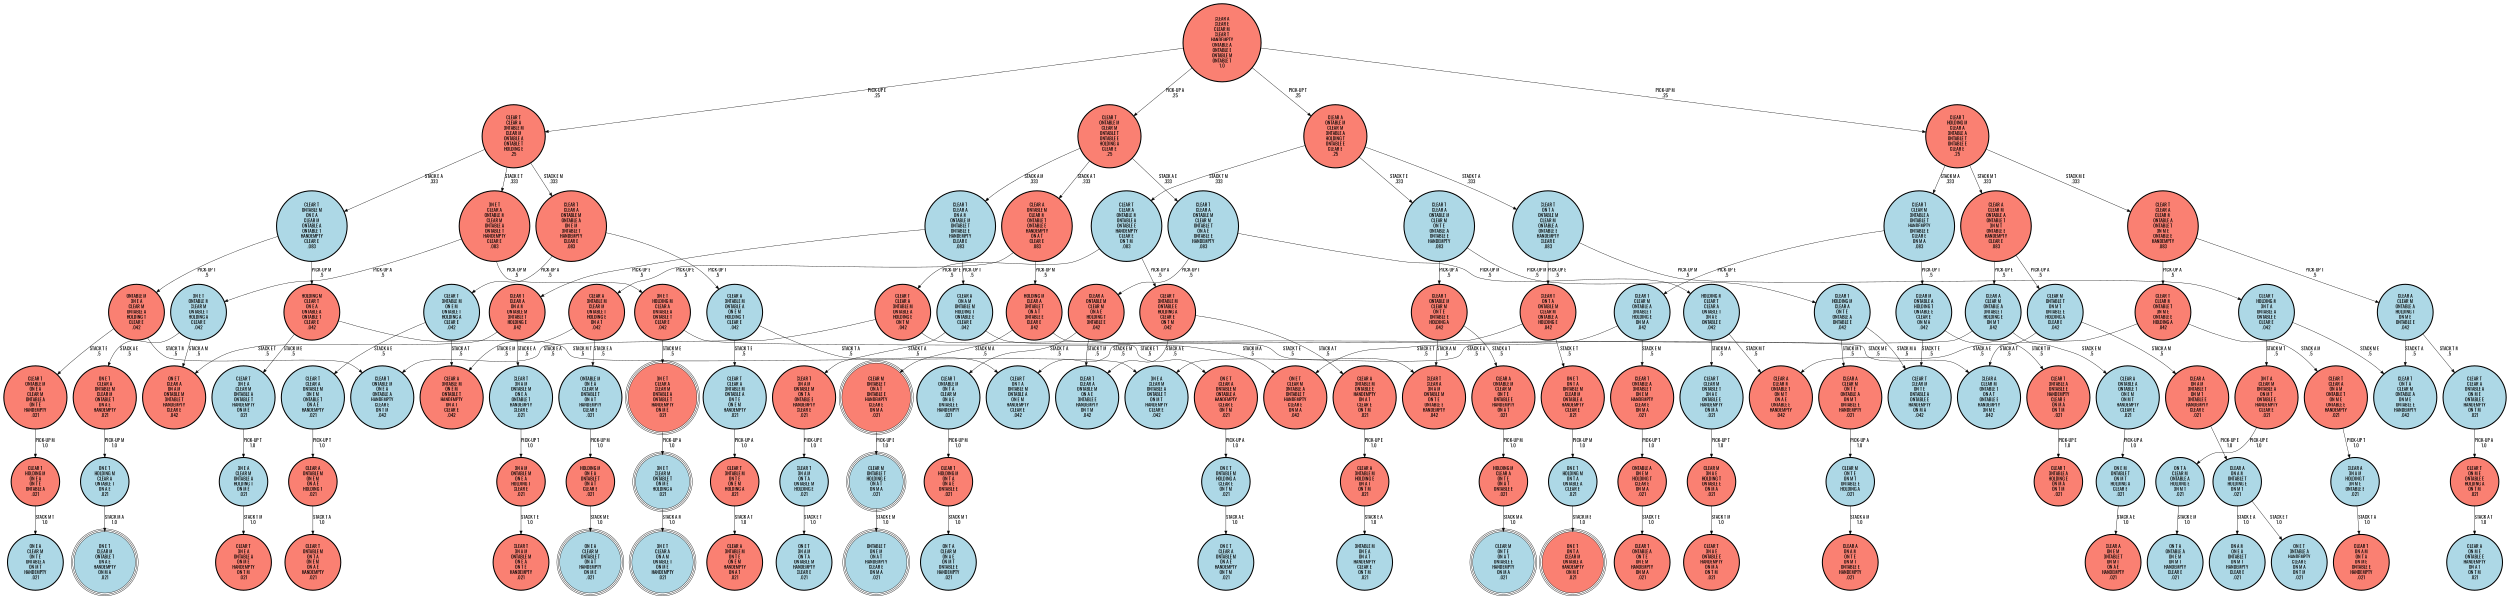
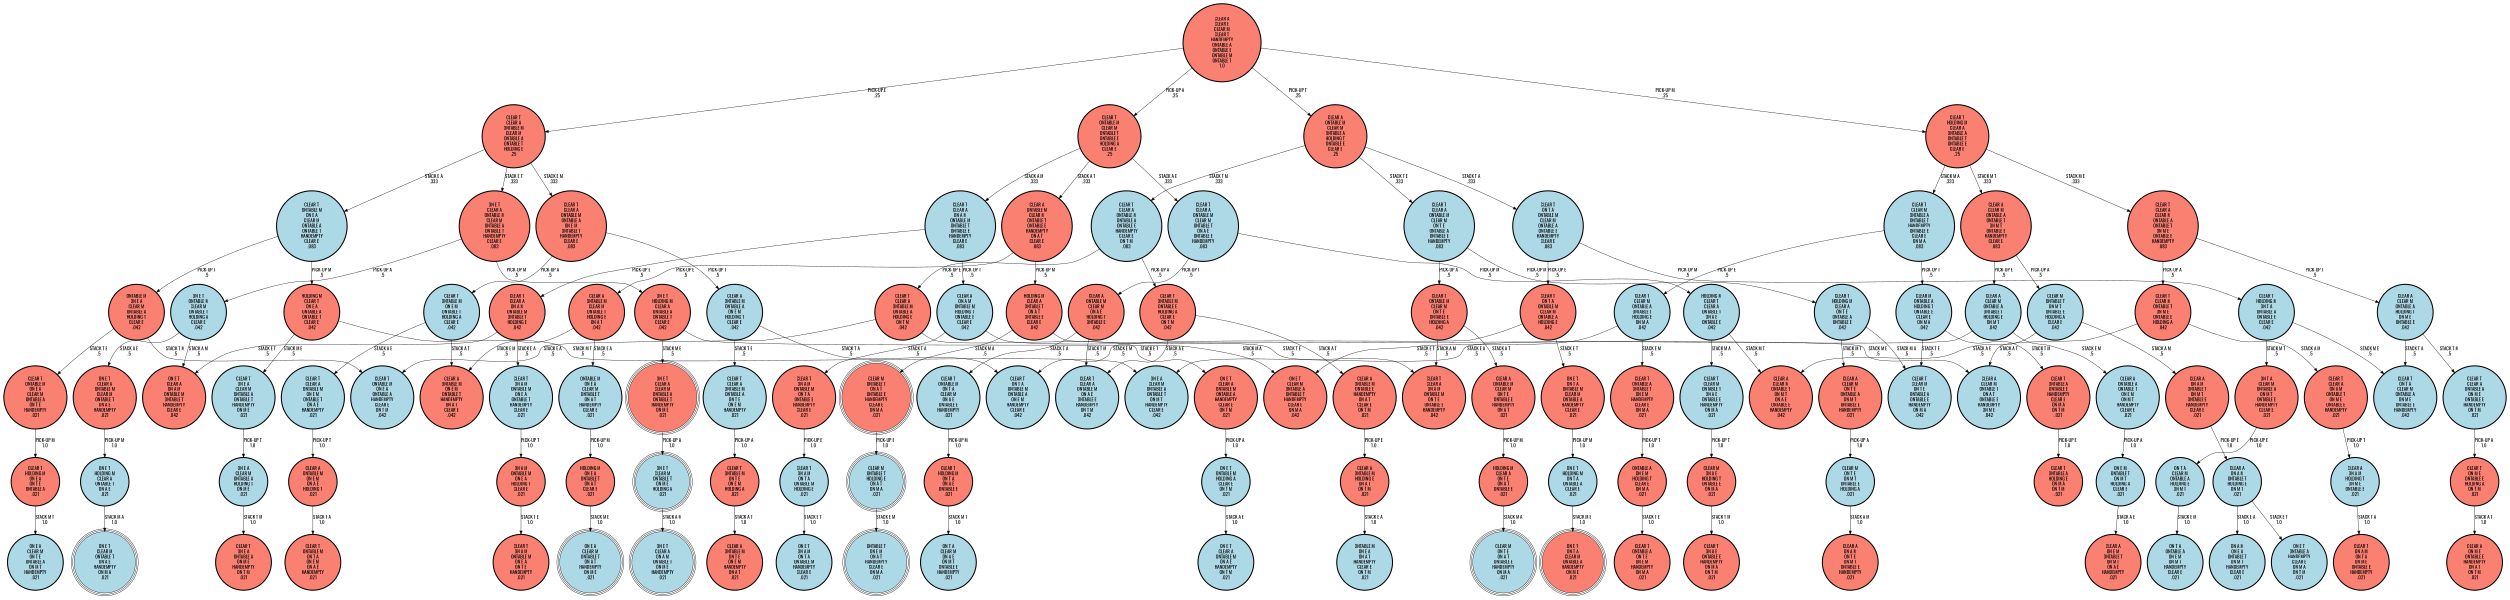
node "CLEAR A ON M E ONTABLE E HANDEMPTY ON A T ON T M .021": fillcolor lightblue -> salmon
